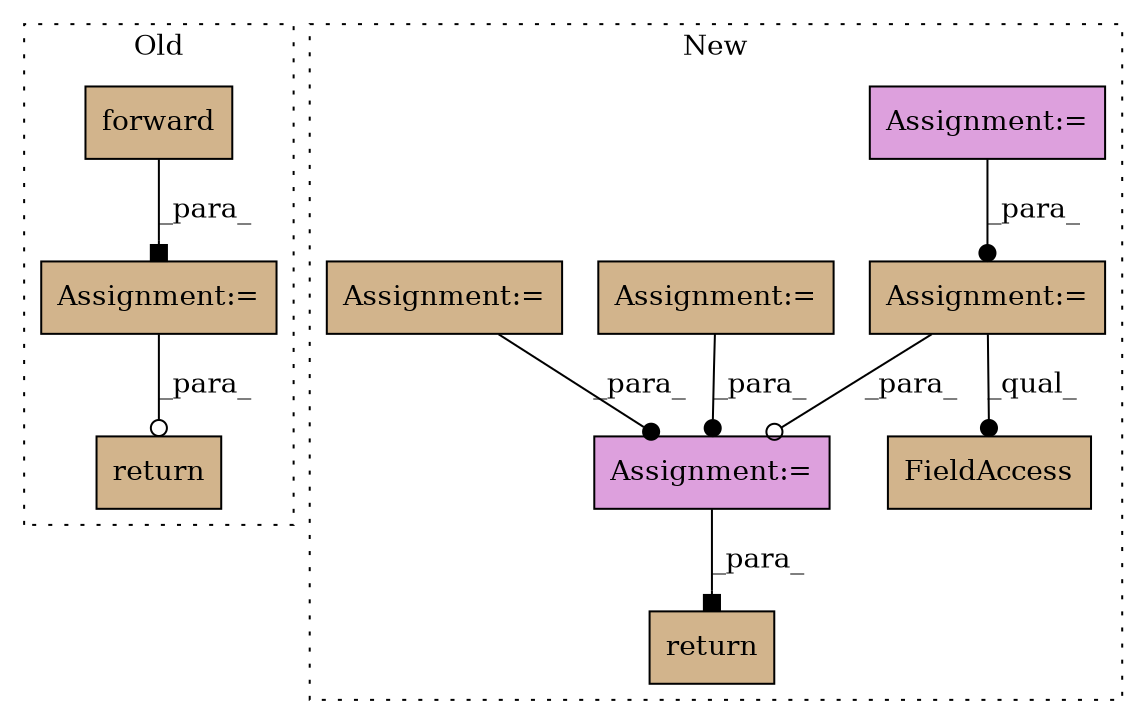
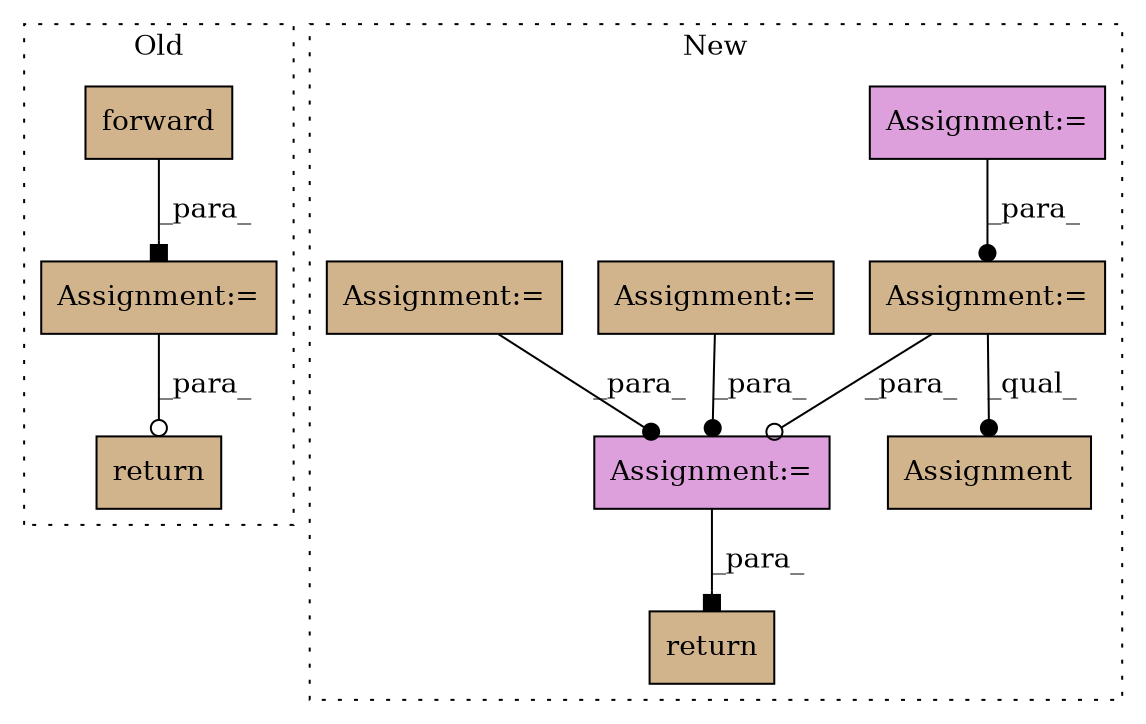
node "FieldAccess": label "FieldAccess" -> "Assignment"
